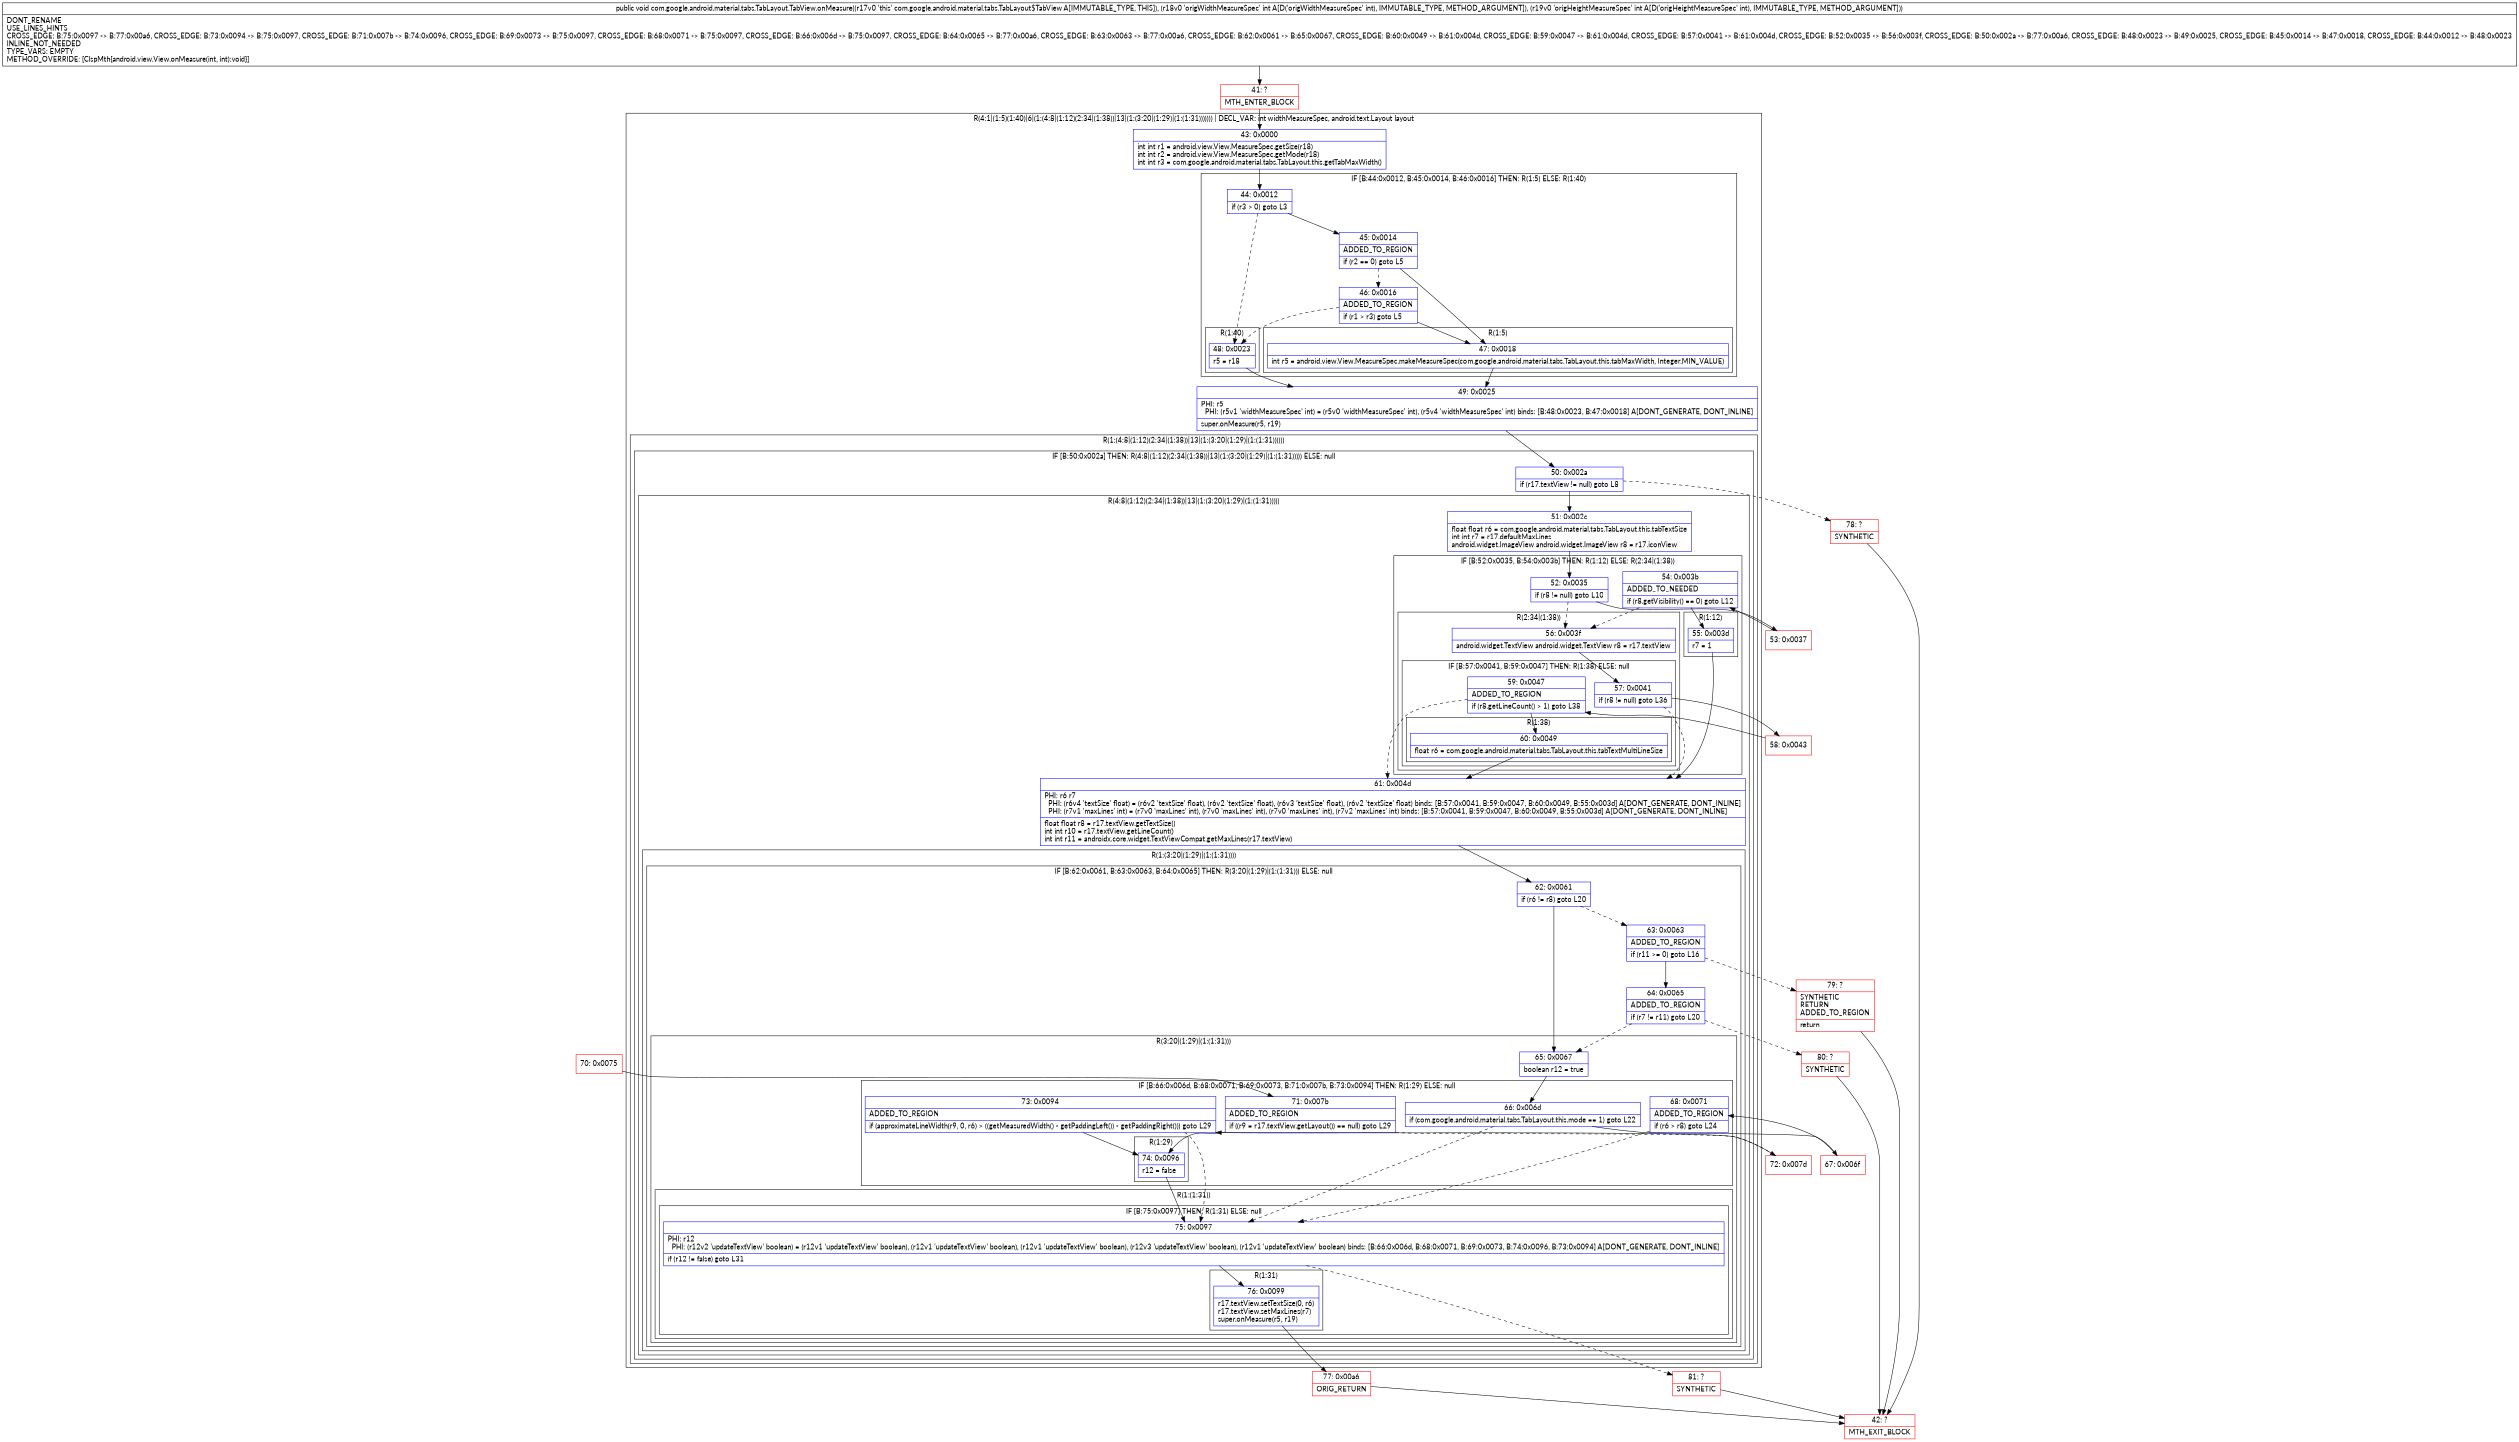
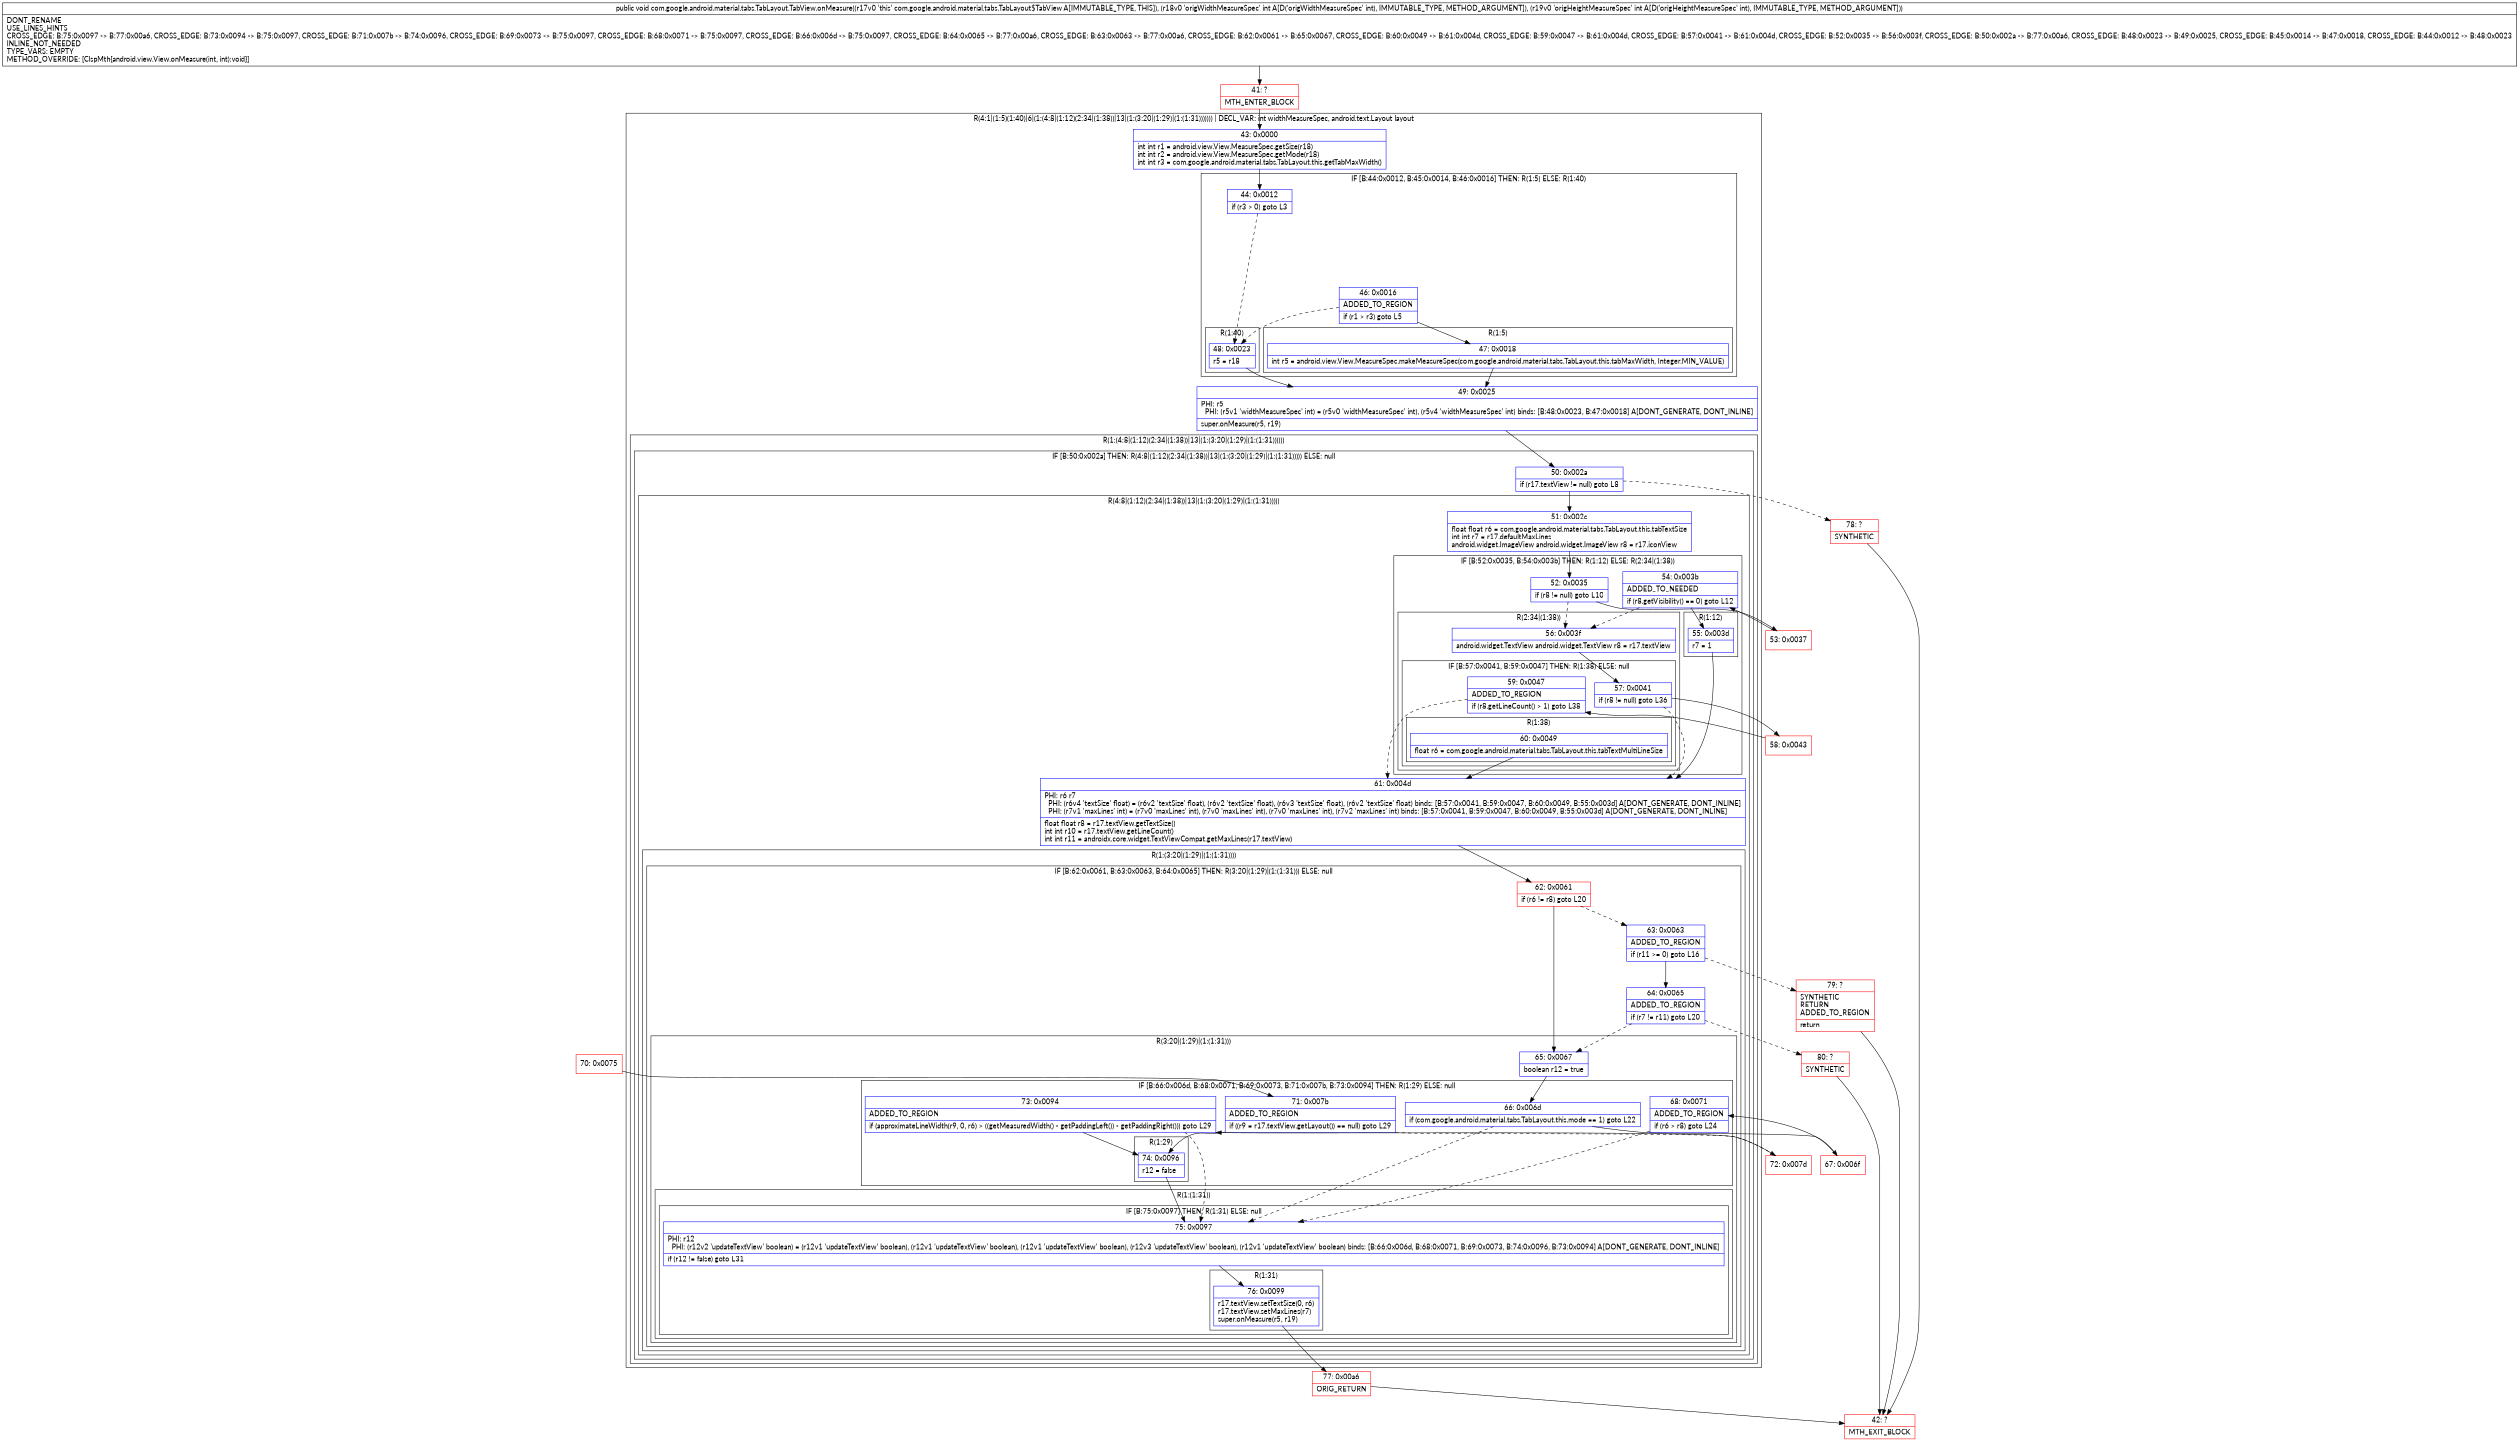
node "45: 0x0014": removed
edge "59: 0x0047" -> "60: 0x0049": removed
node "62: 0x0061": color blue -> red
node "81: ?": removed
